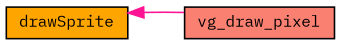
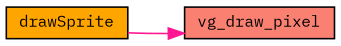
edge "vg_draw_pixel" -> "drawSprite": reversed
